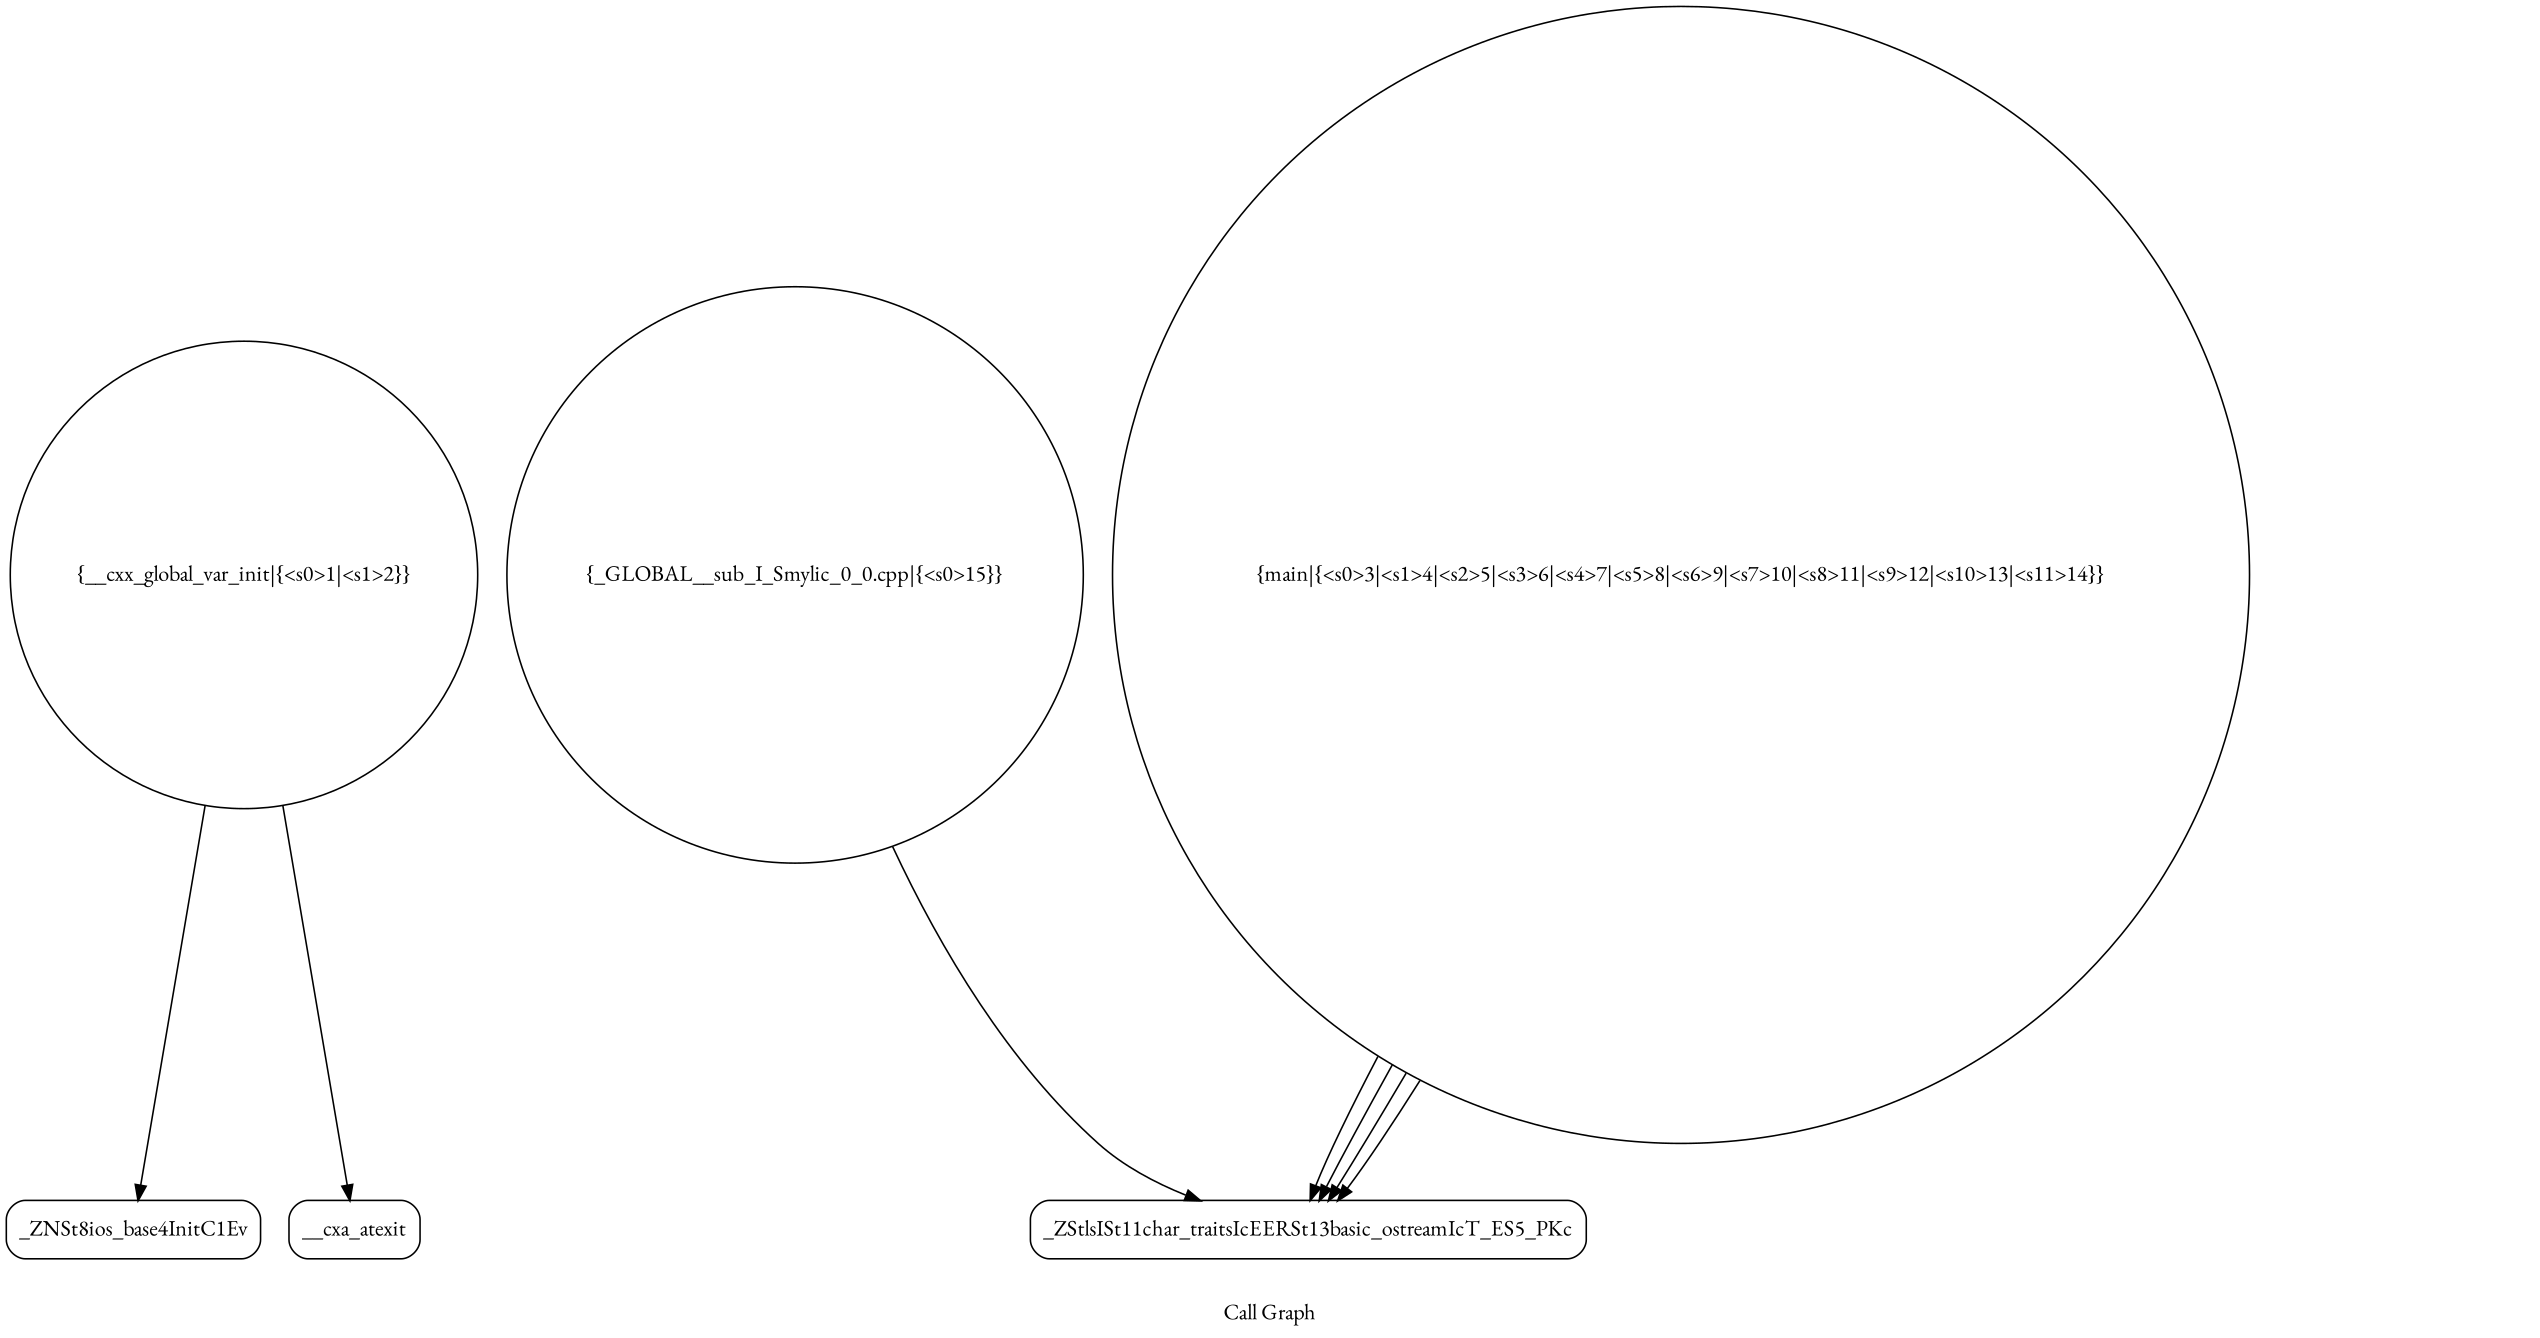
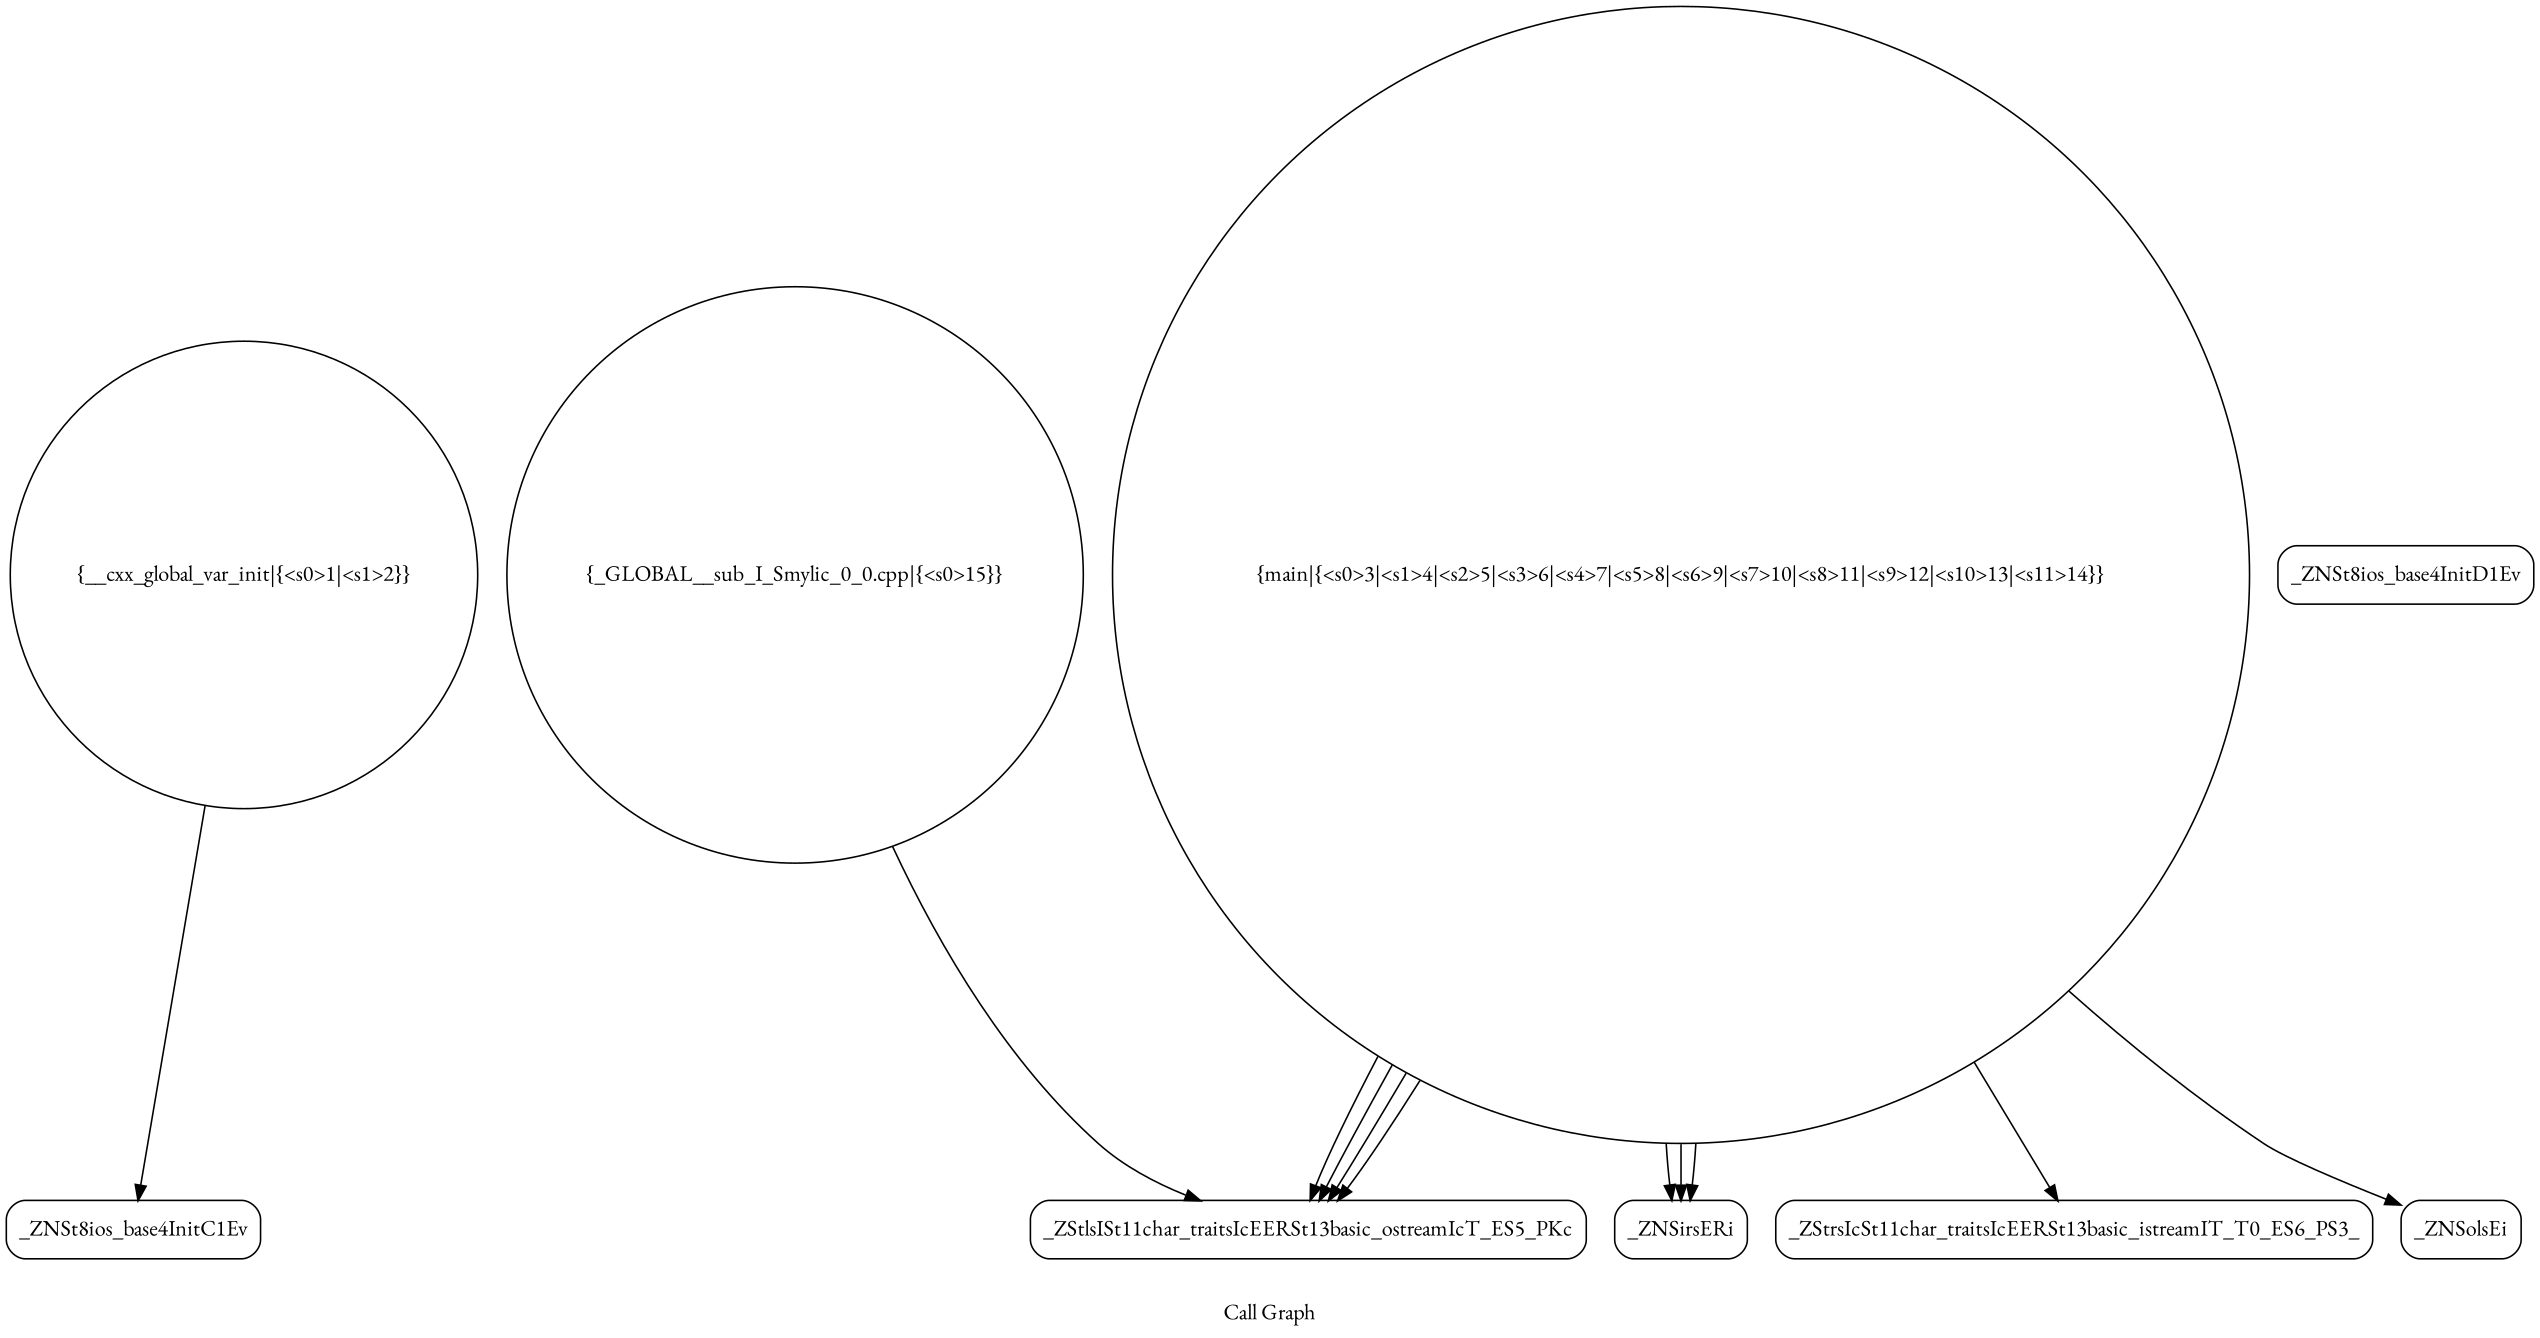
node "_ZNSt8ios_base4InitD1Ev": added
node "__cxa_atexit": removed
node "_ZNSirsERi": added
node "_ZStrsIcSt11char_traitsIcEERSt13basic_istreamIT_T0_ES6_PS3_": added
node "_ZNSolsEi": added
